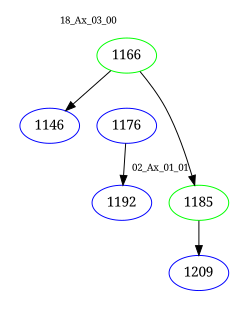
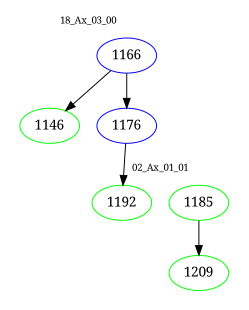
node "1166": color green -> blue
edge "1166" -> "1185": now "1166" -> "1176"
node "1146": color blue -> green
node "1192": color blue -> green
node "1209": color blue -> green
